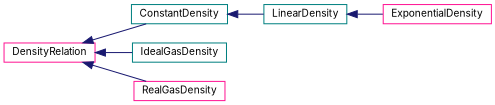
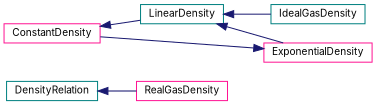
node "ConstantDensity": color teal -> deeppink
edge "ConstantDensity" -> "DensityRelation": now "ConstantDensity" -> "ExponentialDensity"
node "DensityRelation": color deeppink -> teal
edge "IdealGasDensity" -> "DensityRelation": now "IdealGasDensity" -> "LinearDensity"
